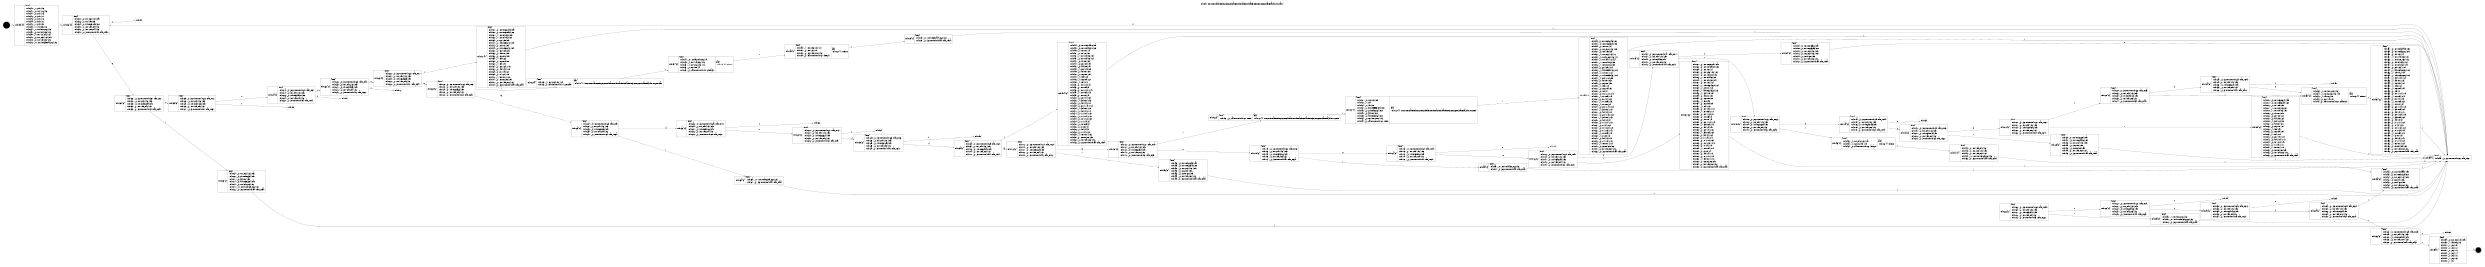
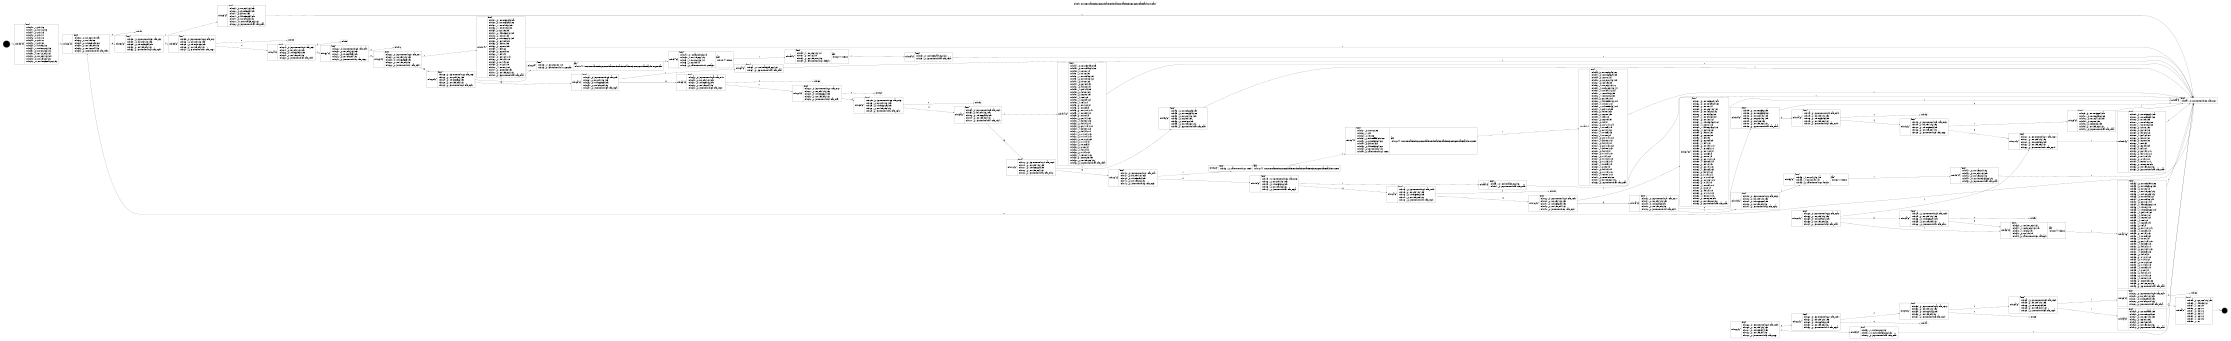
edge "0x401812 [28]" -> "0x40182e [28]": reversed
edge "0x4017be [28]" -> "0x4017da [28]": now "0x401b09 [30]" -> "0x4017da [28]"
edge "0x401e61 [153]" -> "0x40195a [30]": now "0x401e61 [153]" -> "0x401f9a [5]"
